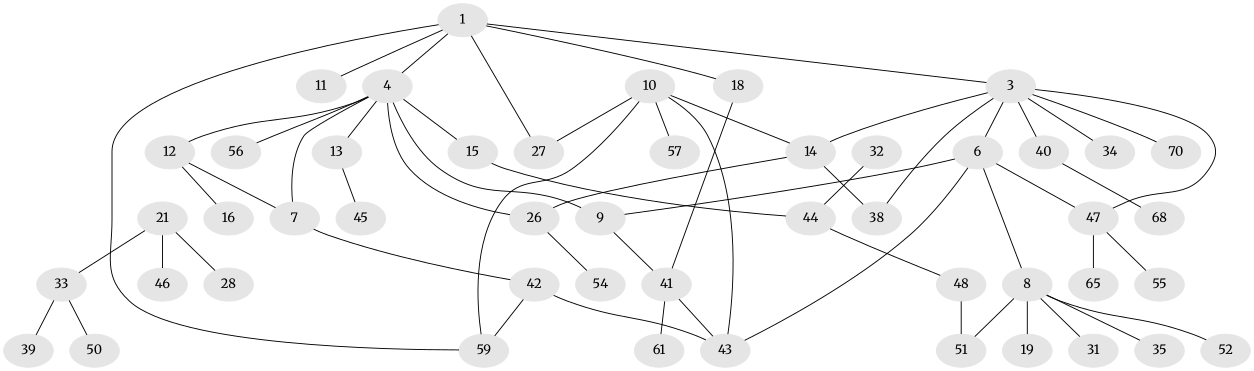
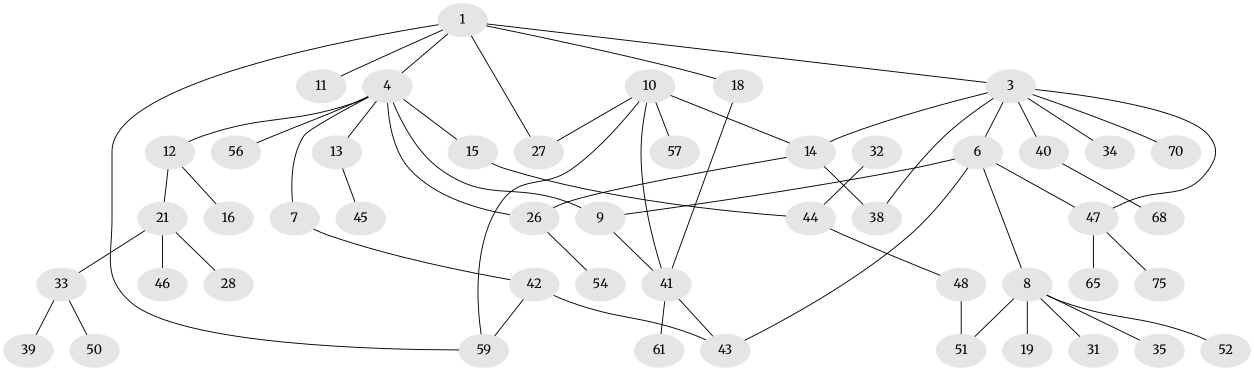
edge "12" -- "7": now "12" -- "21"
edge "10" -- "43": now "10" -- "41"
node "55": label "55" -> "75"
